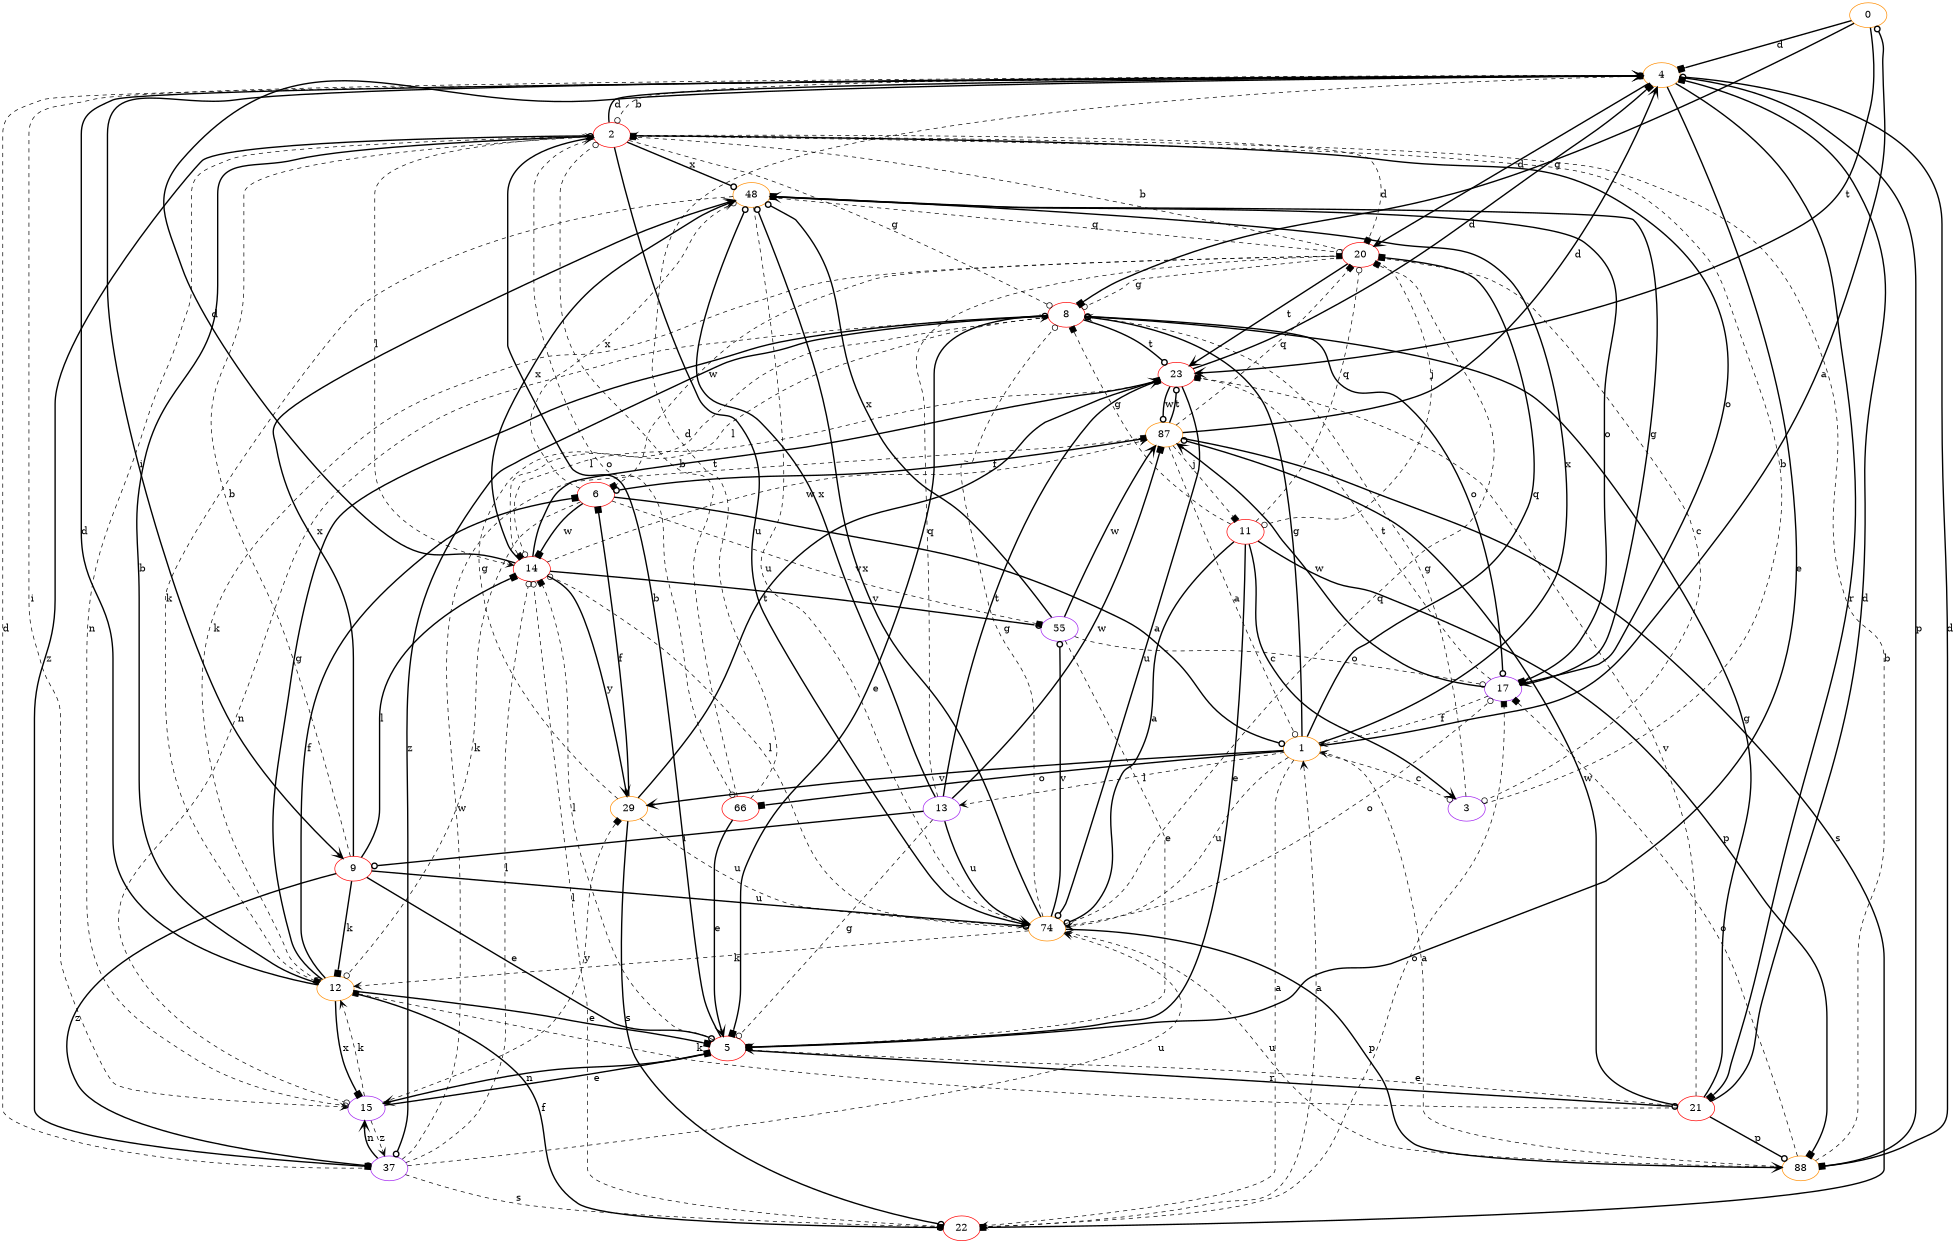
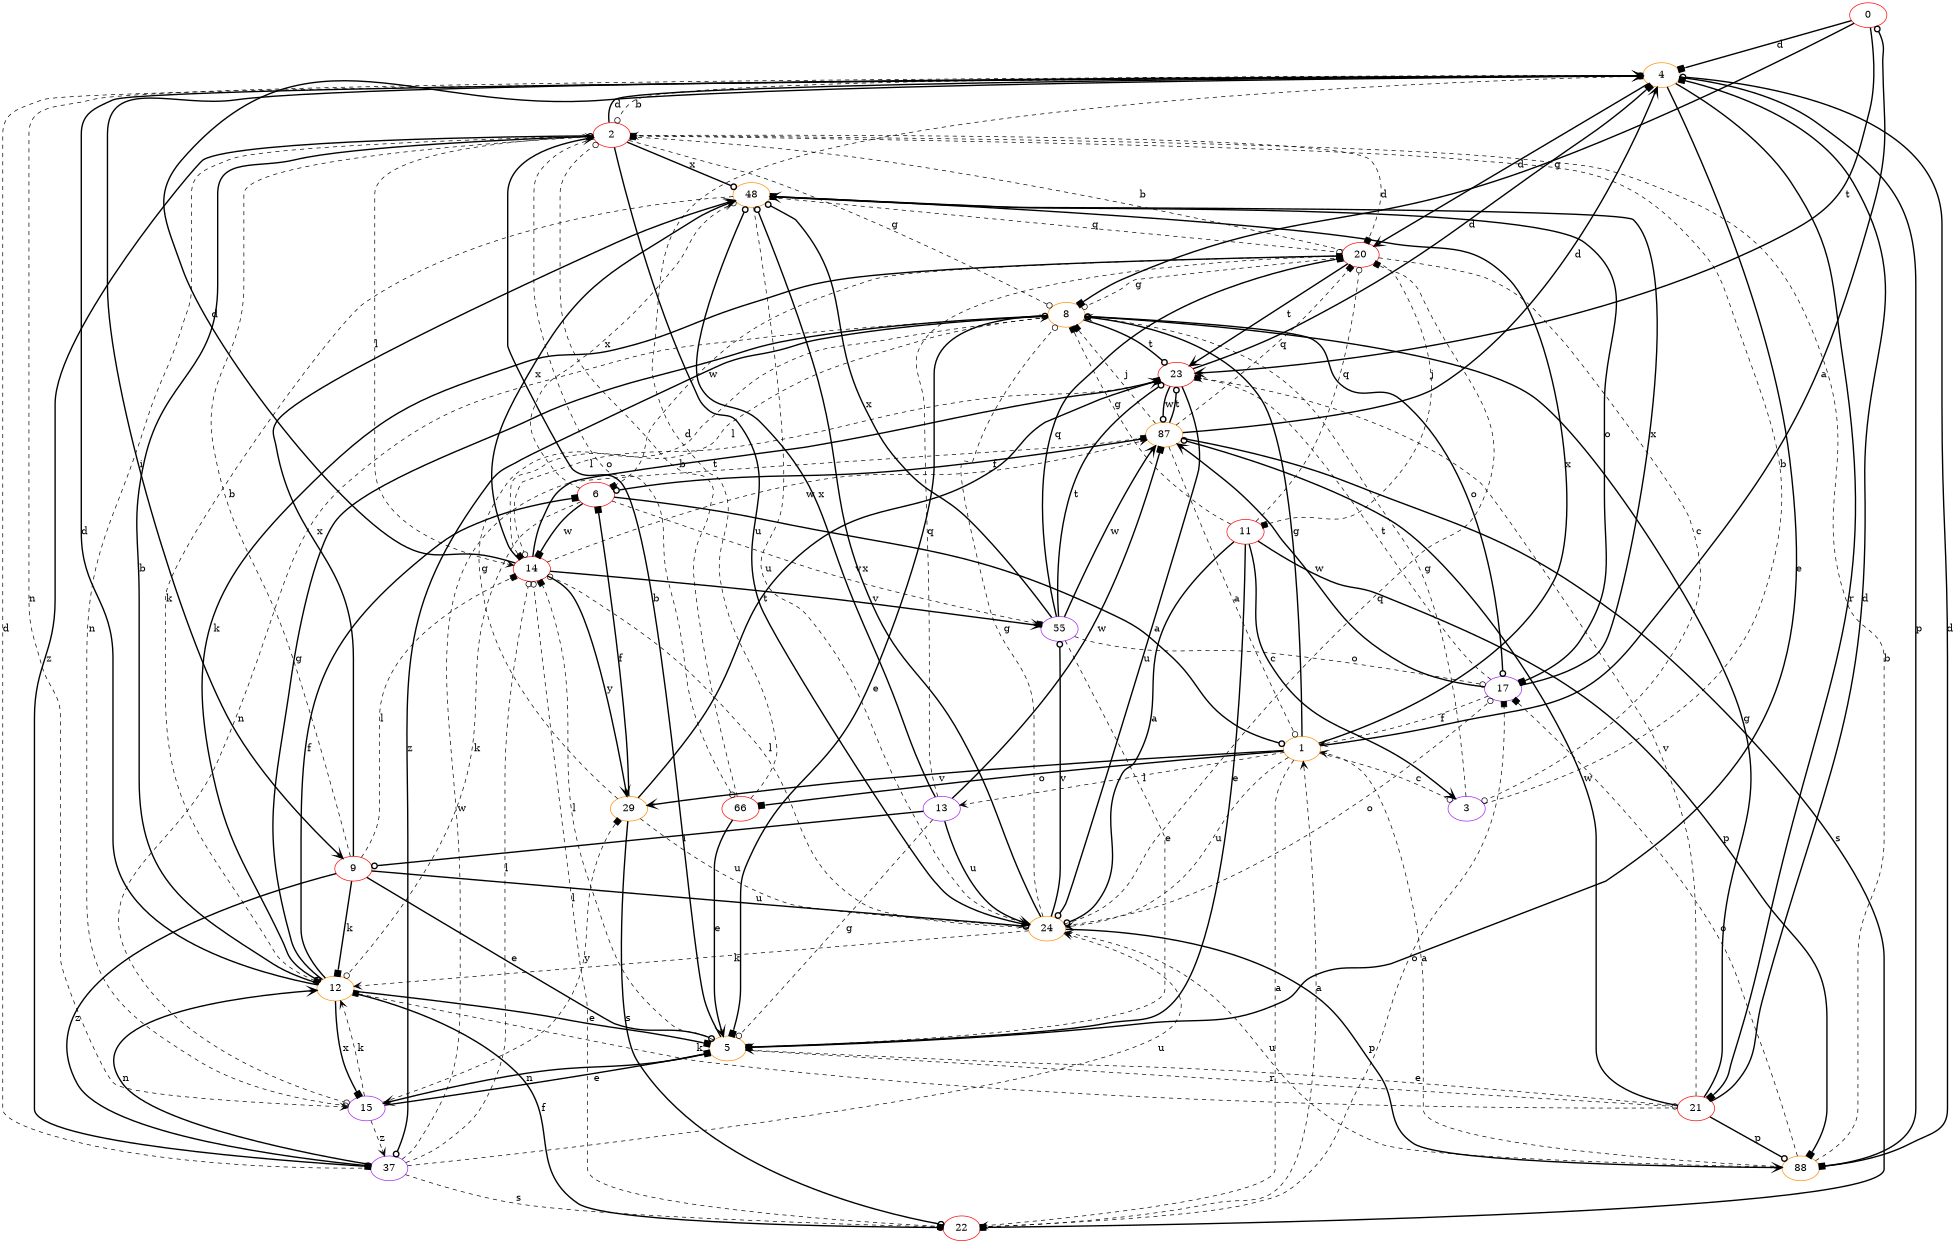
node "0": color darkorange -> red
edge "2" -> "17": removed, label "o"
node "8": color red -> darkorange
edge "20" -> "12": style dashed -> bold
edge "17" -> "48": label "g" -> "x"
edge "20" -> "11": arrowhead odot -> box
edge "87" -> "11": now "87" -> "8"
edge "1" -> "20": now "55" -> "20"
edge "17" -> "23": arrowhead odot -> vee
edge "13" -> "23": now "55" -> "23"
edge "14" -> "55": arrowhead odot -> vee
edge "4" -> "15": label "i" -> "n"
edge "9" -> "14": style bold -> dashed
node "74": label "74" -> "24"
node "5": color red -> darkorange
edge "5" -> "21": style bold -> dashed
edge "37" -> "15": now "37" -> "12"
